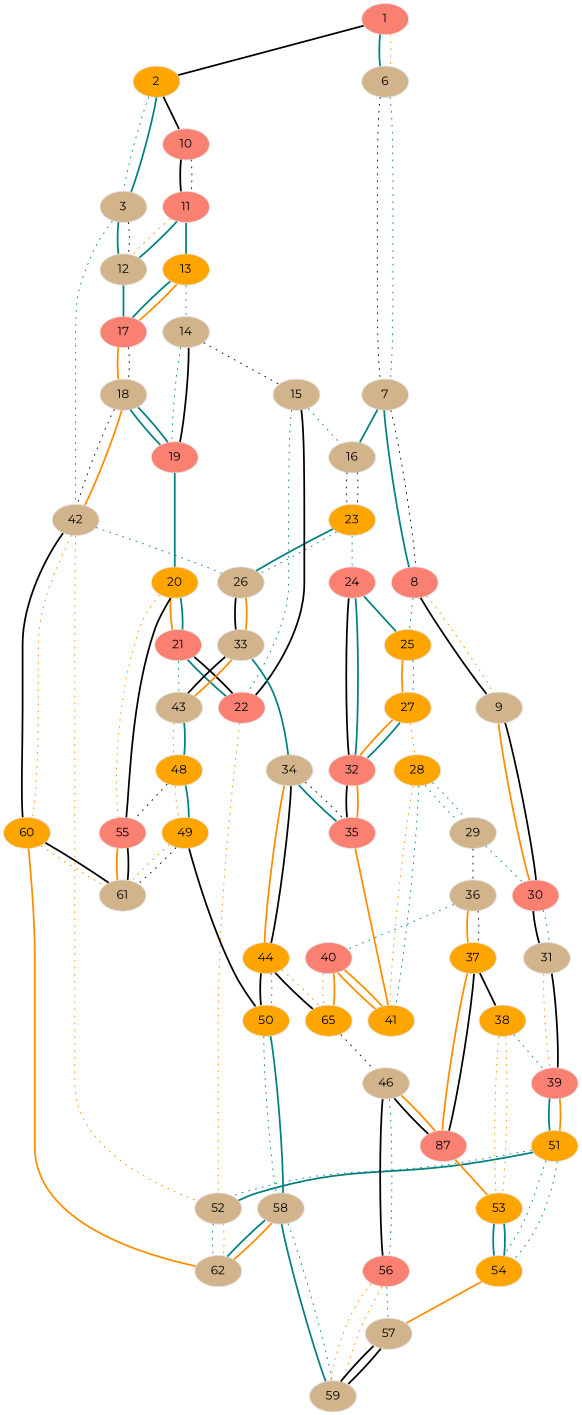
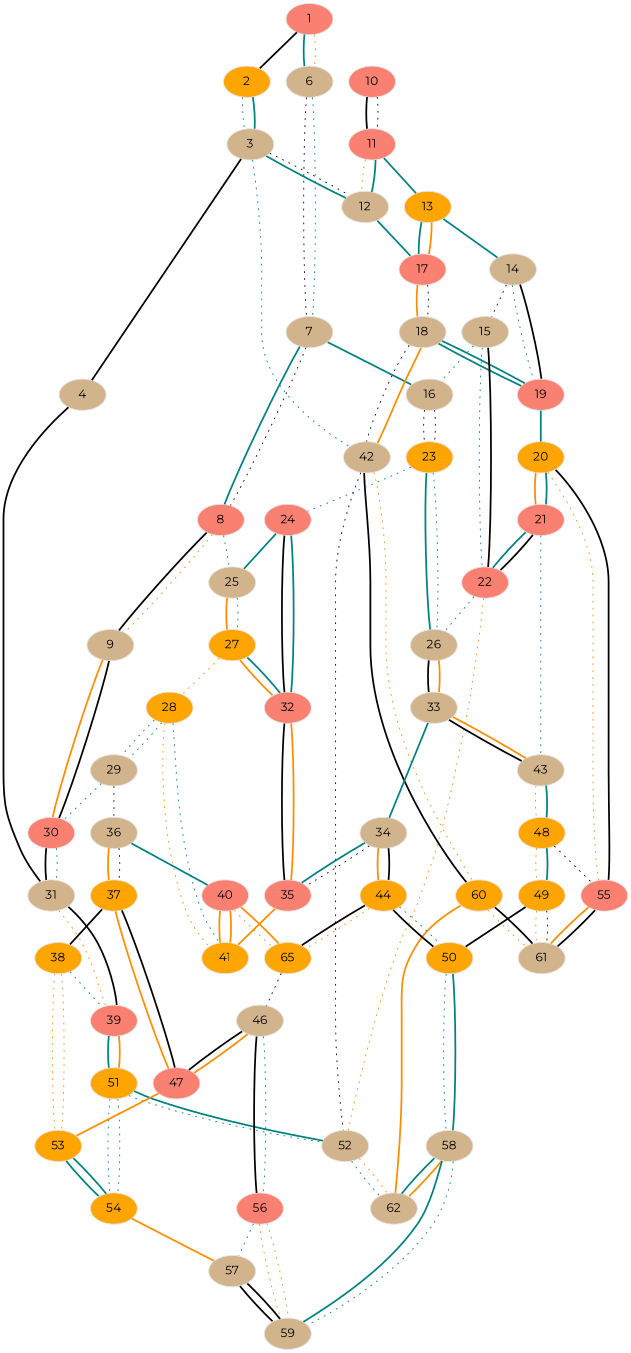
edge "2" -- "10": removed
edge "13" -- "14": style dotted -> bold
node "4": added
edge "42" -- "26": now "22" -- "26"
node "25": fillcolor orange -> tan
edge "42" -- "52": color darkorange -> black
edge "36" -- "40": style dotted -> bold
node "87": label "87" -> "47"
